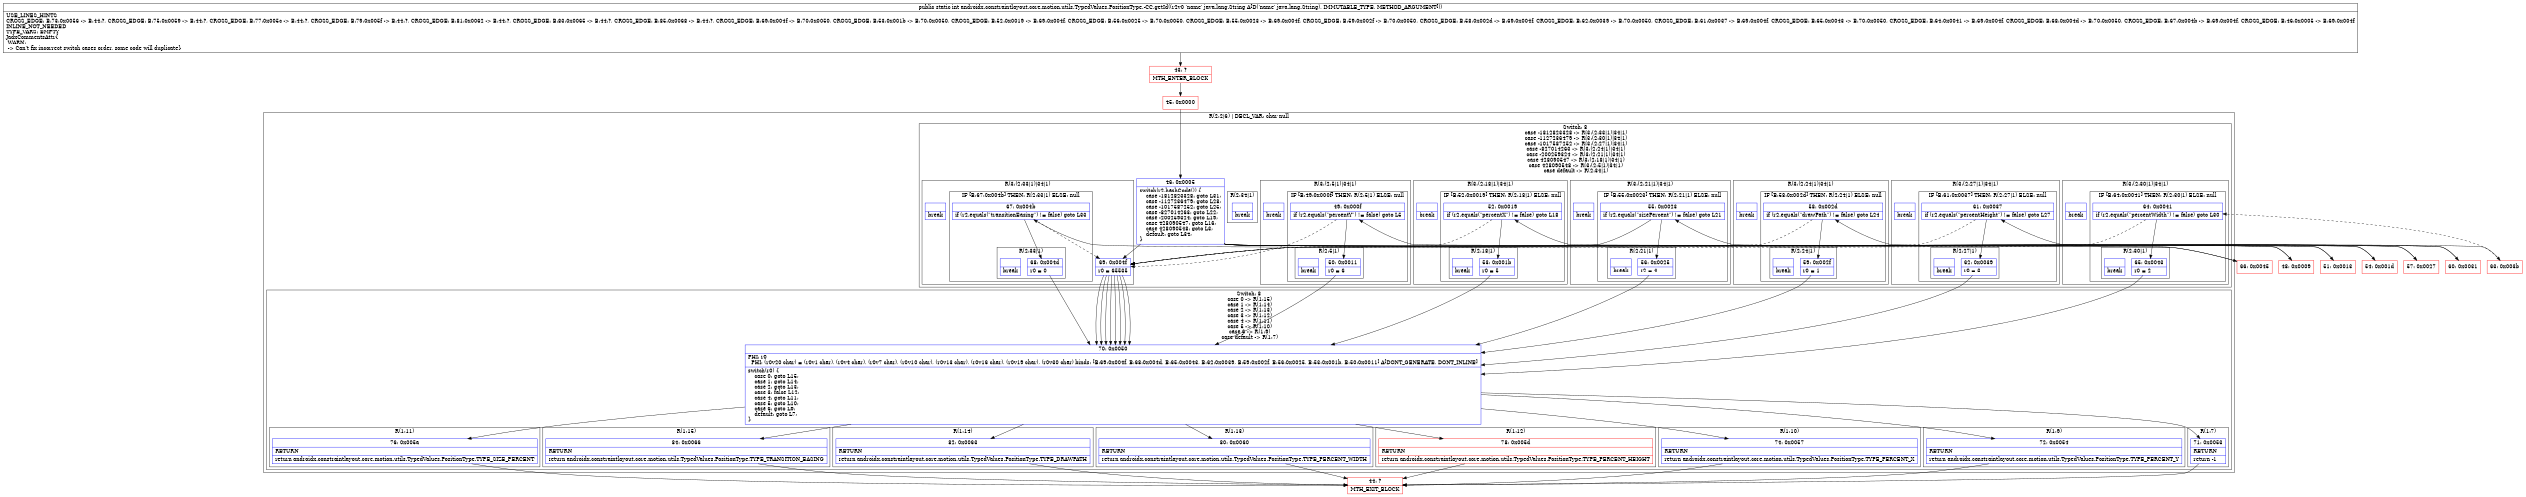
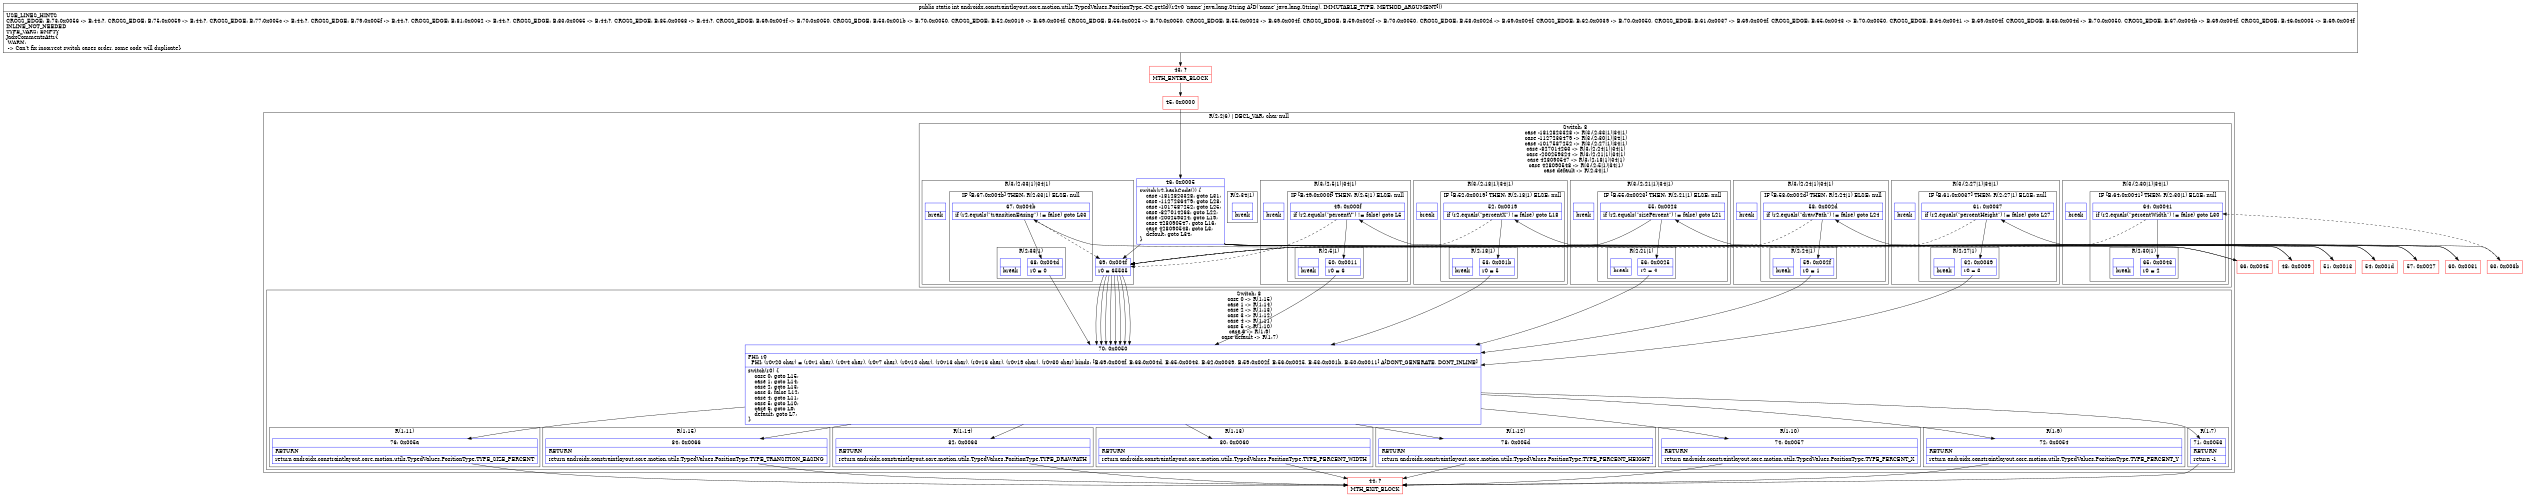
edge "65: 0x0043" -> "70: 0x0050": removed
node "78: 0x005d": color red -> blue
